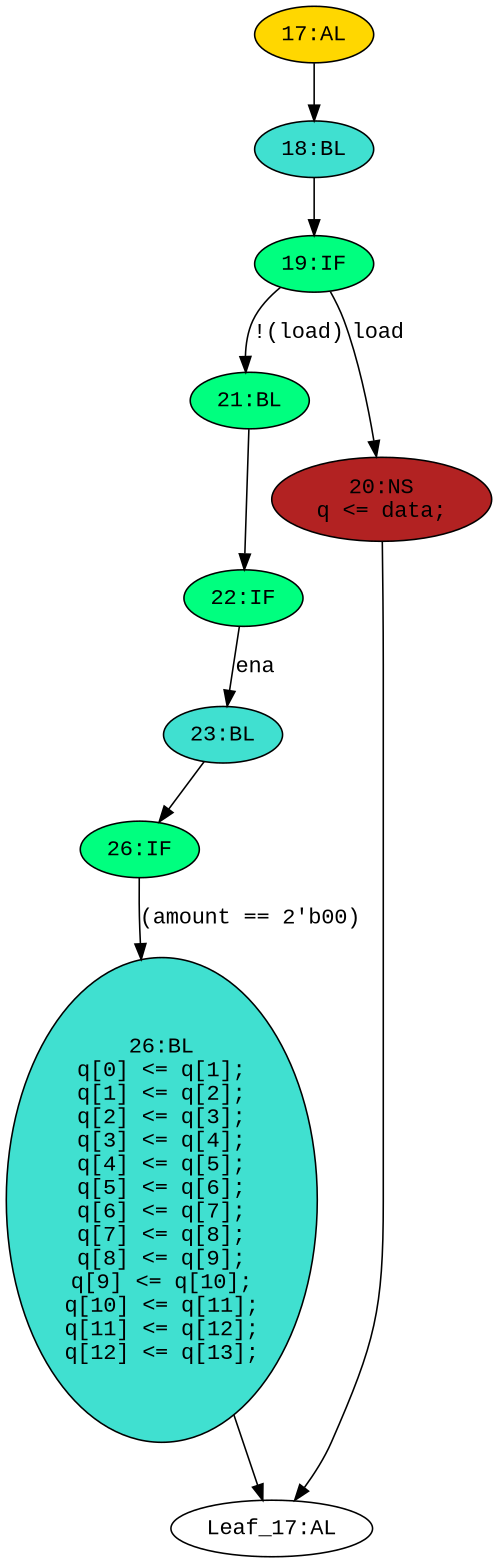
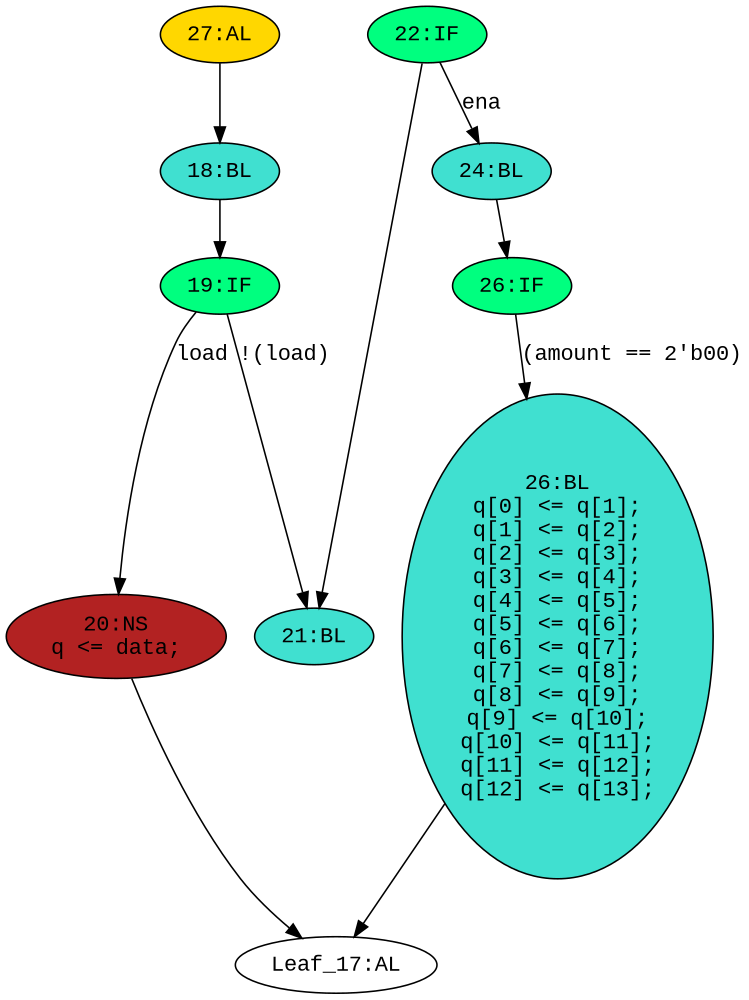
node "17:AL": label "17:AL" -> "27:AL"
node "21:BL": fillcolor springgreen -> turquoise
edge "21:BL" -> "22:IF": reversed
node "23:BL": label "23:BL" -> "24:BL"
